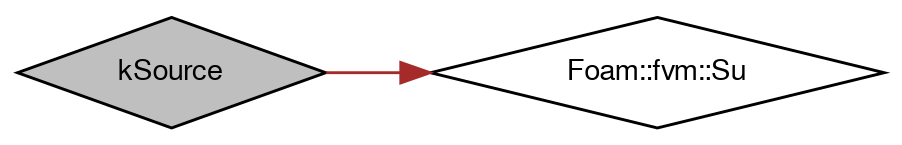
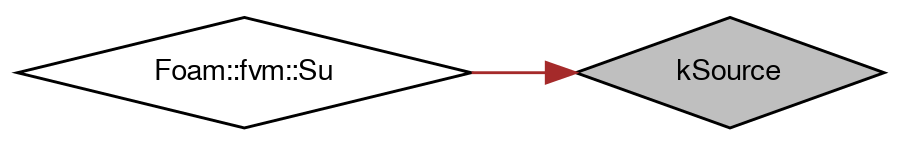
edge "kSource" -> "Foam::fvm::Su": reversed
